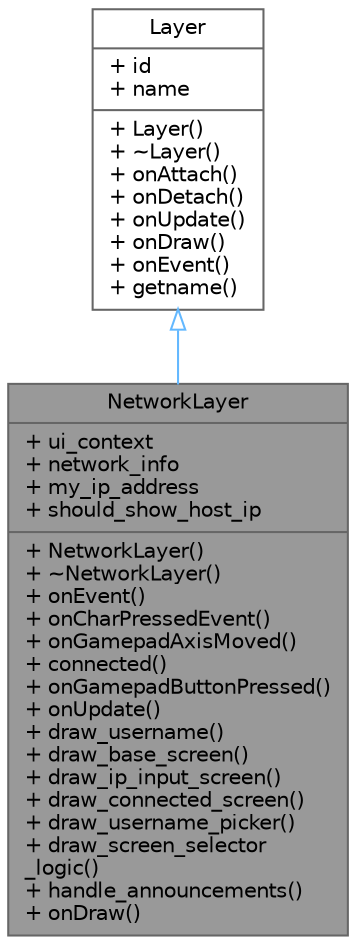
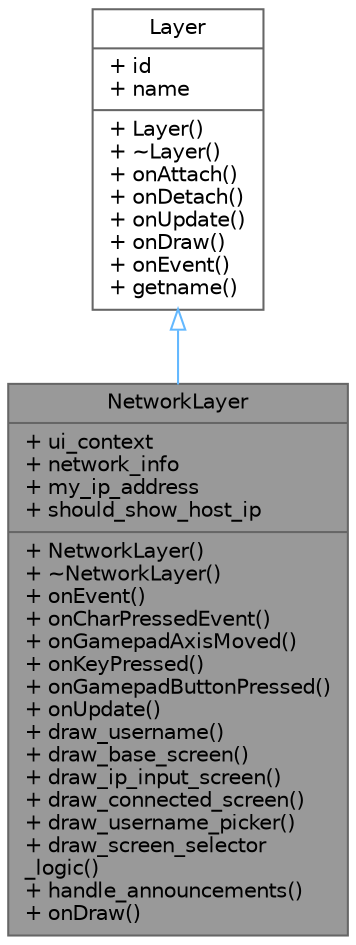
node "NetworkLayer": text "+ connected()" -> "+ onKeyPressed()"
